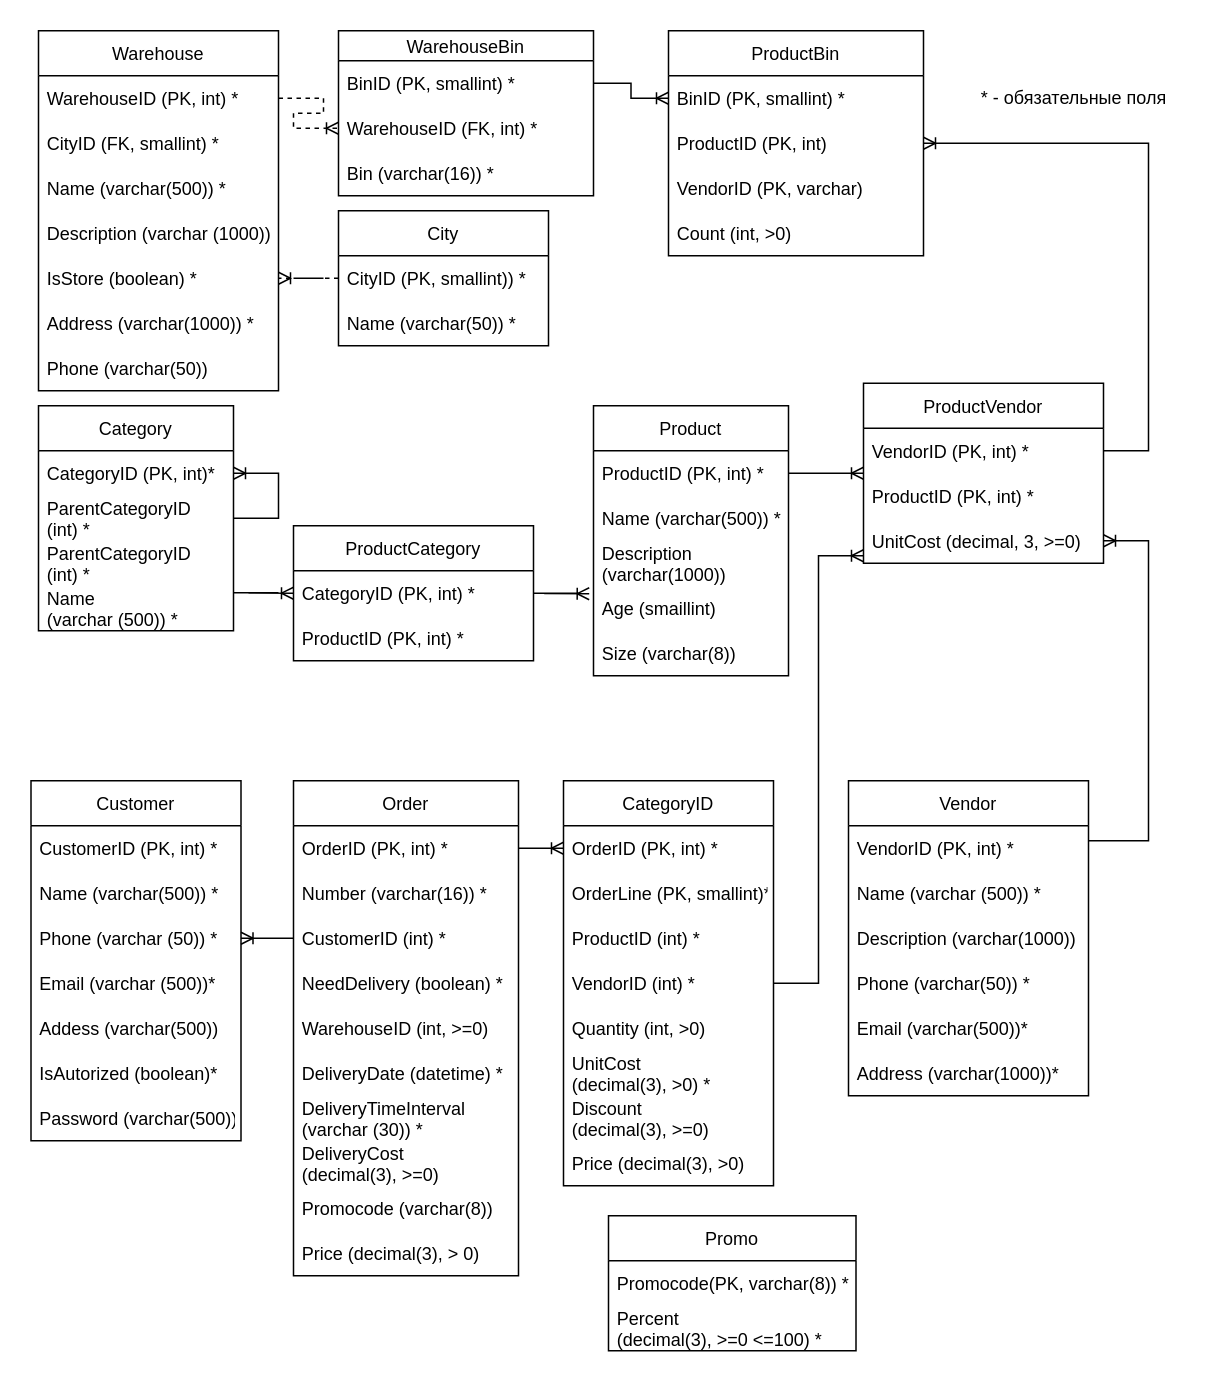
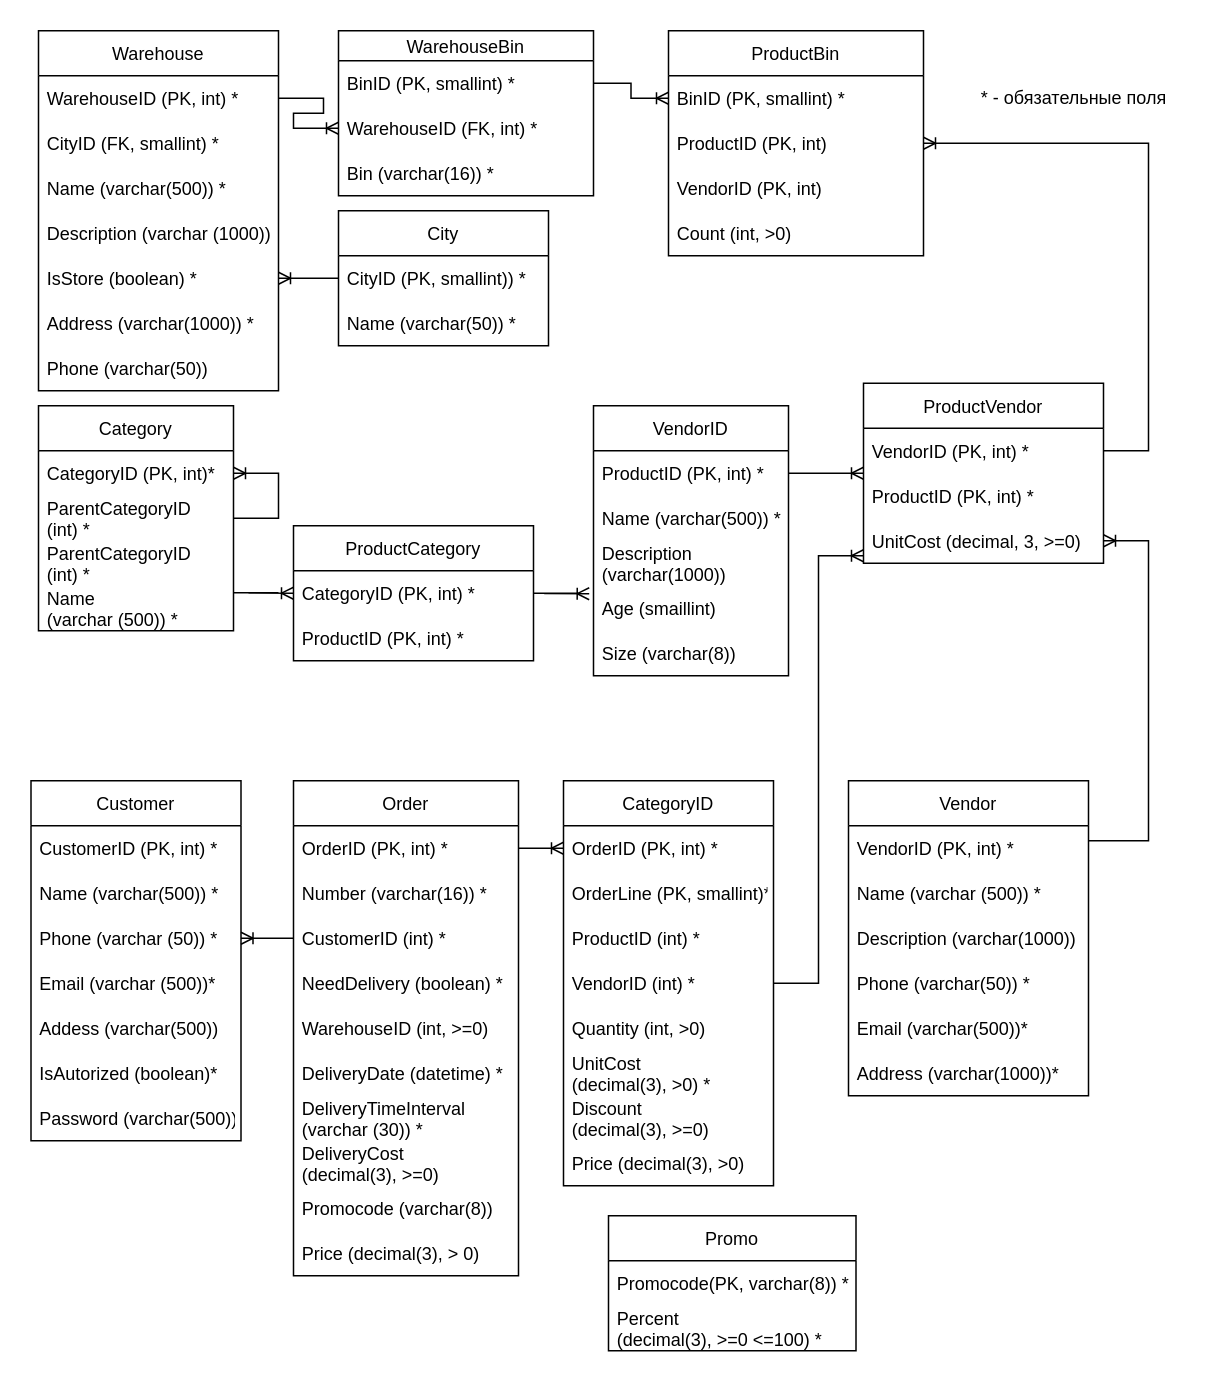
edge "WarehouseID (PK, int) *" -> "WarehouseID (FK, int) *": style dashed -> solid
node "VendorID (PK, varchar)": label "VendorID (PK, varchar)" -> "VendorID (PK, int)"
edge "CityID (PK, smallint)) *" -> "IsStore (boolean) *": style dashed -> solid
node "Product": label "Product" -> "VendorID"
